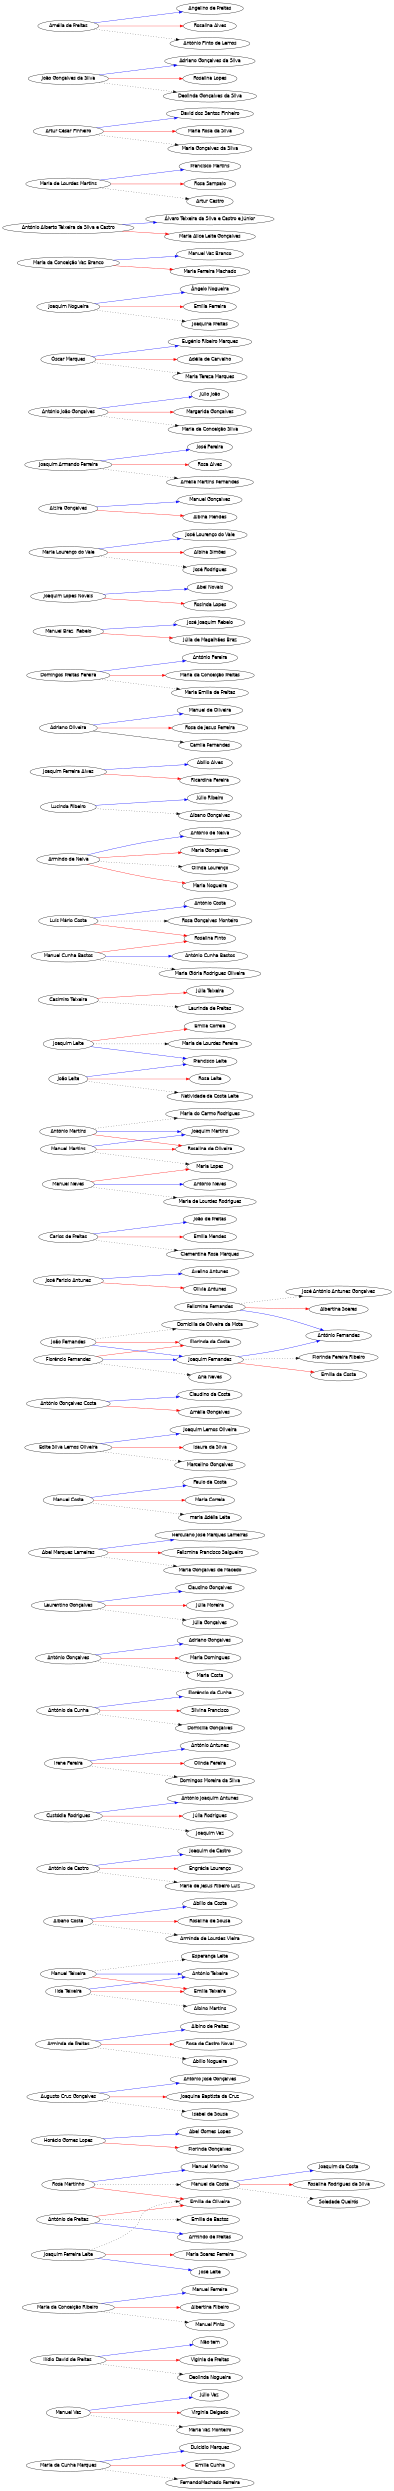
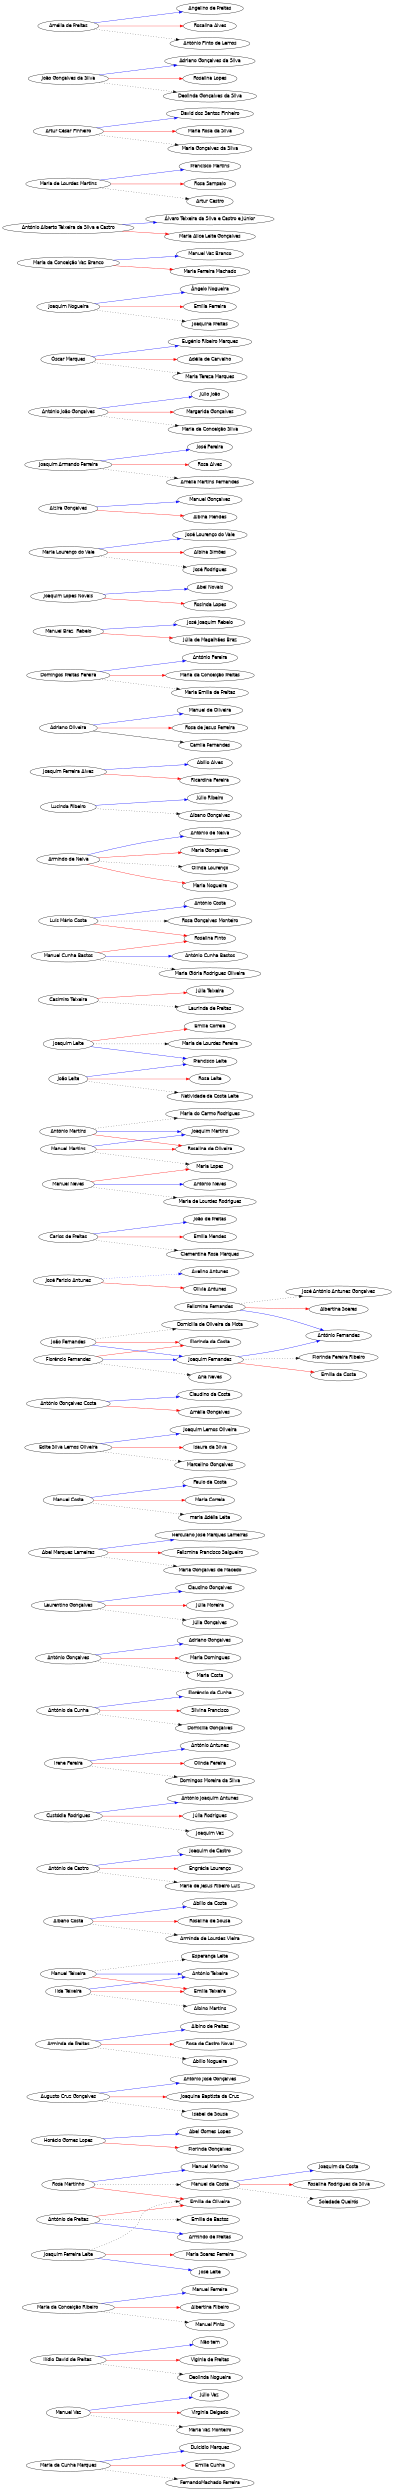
edge "José Parisio Antunes" -> "Avelino Antunes": style solid -> dotted
